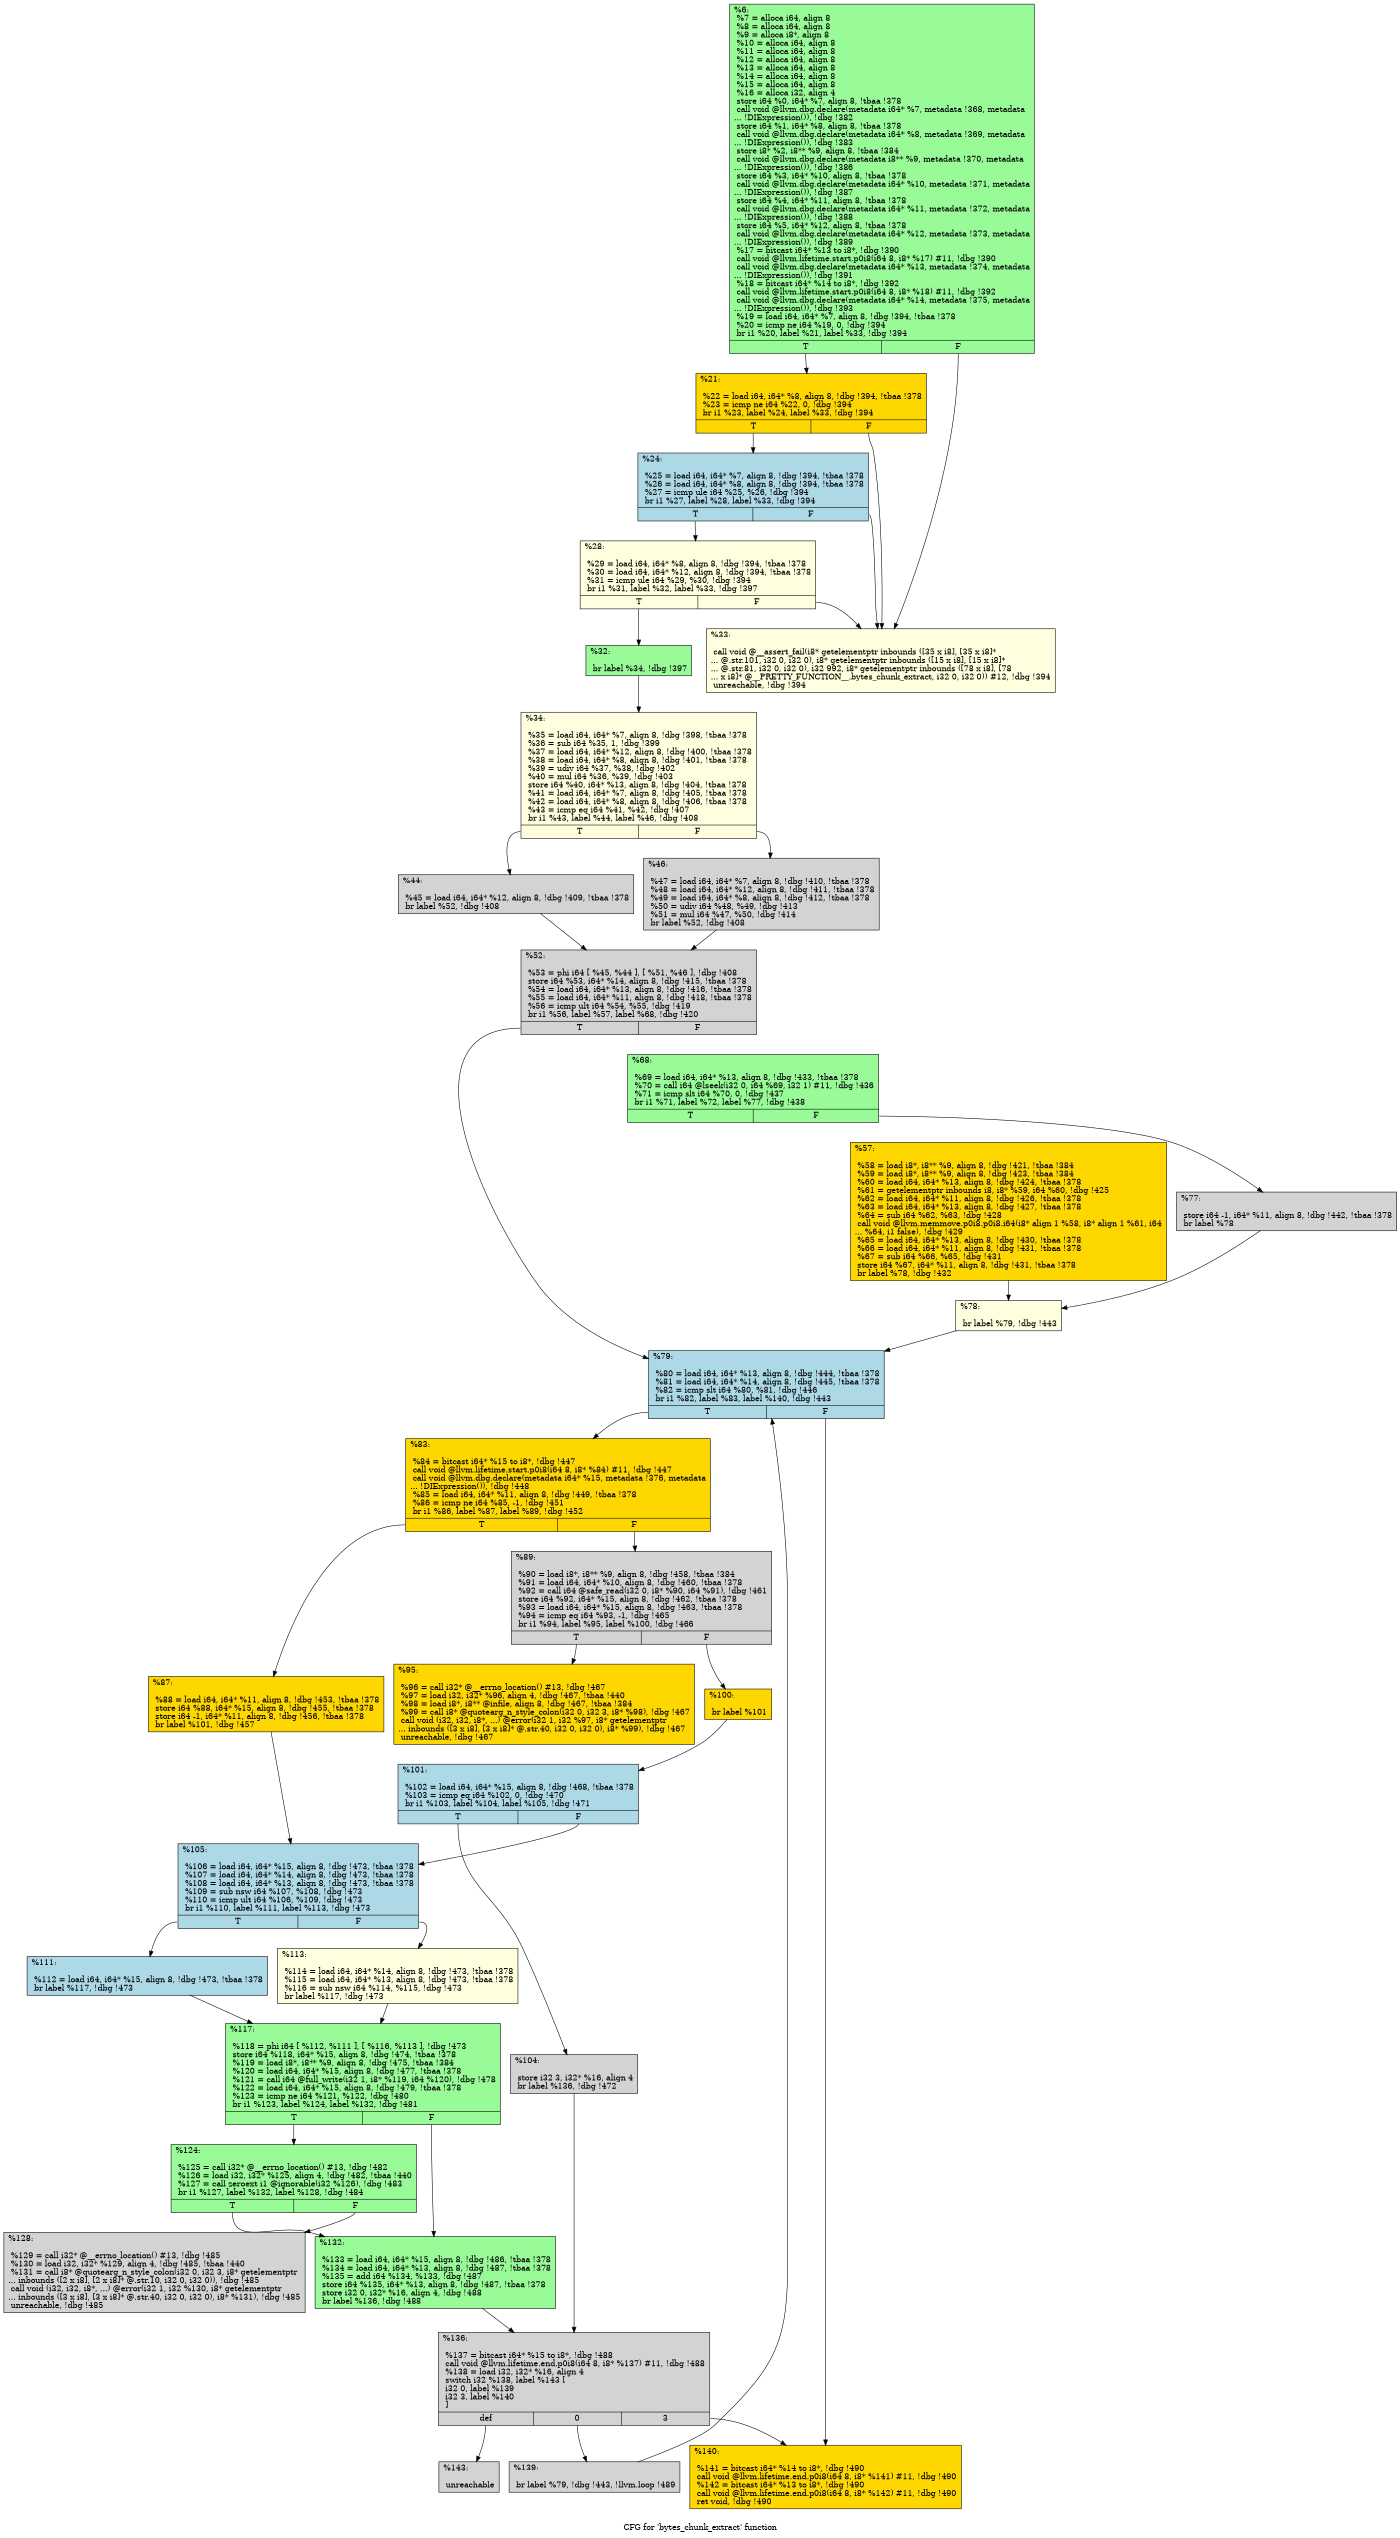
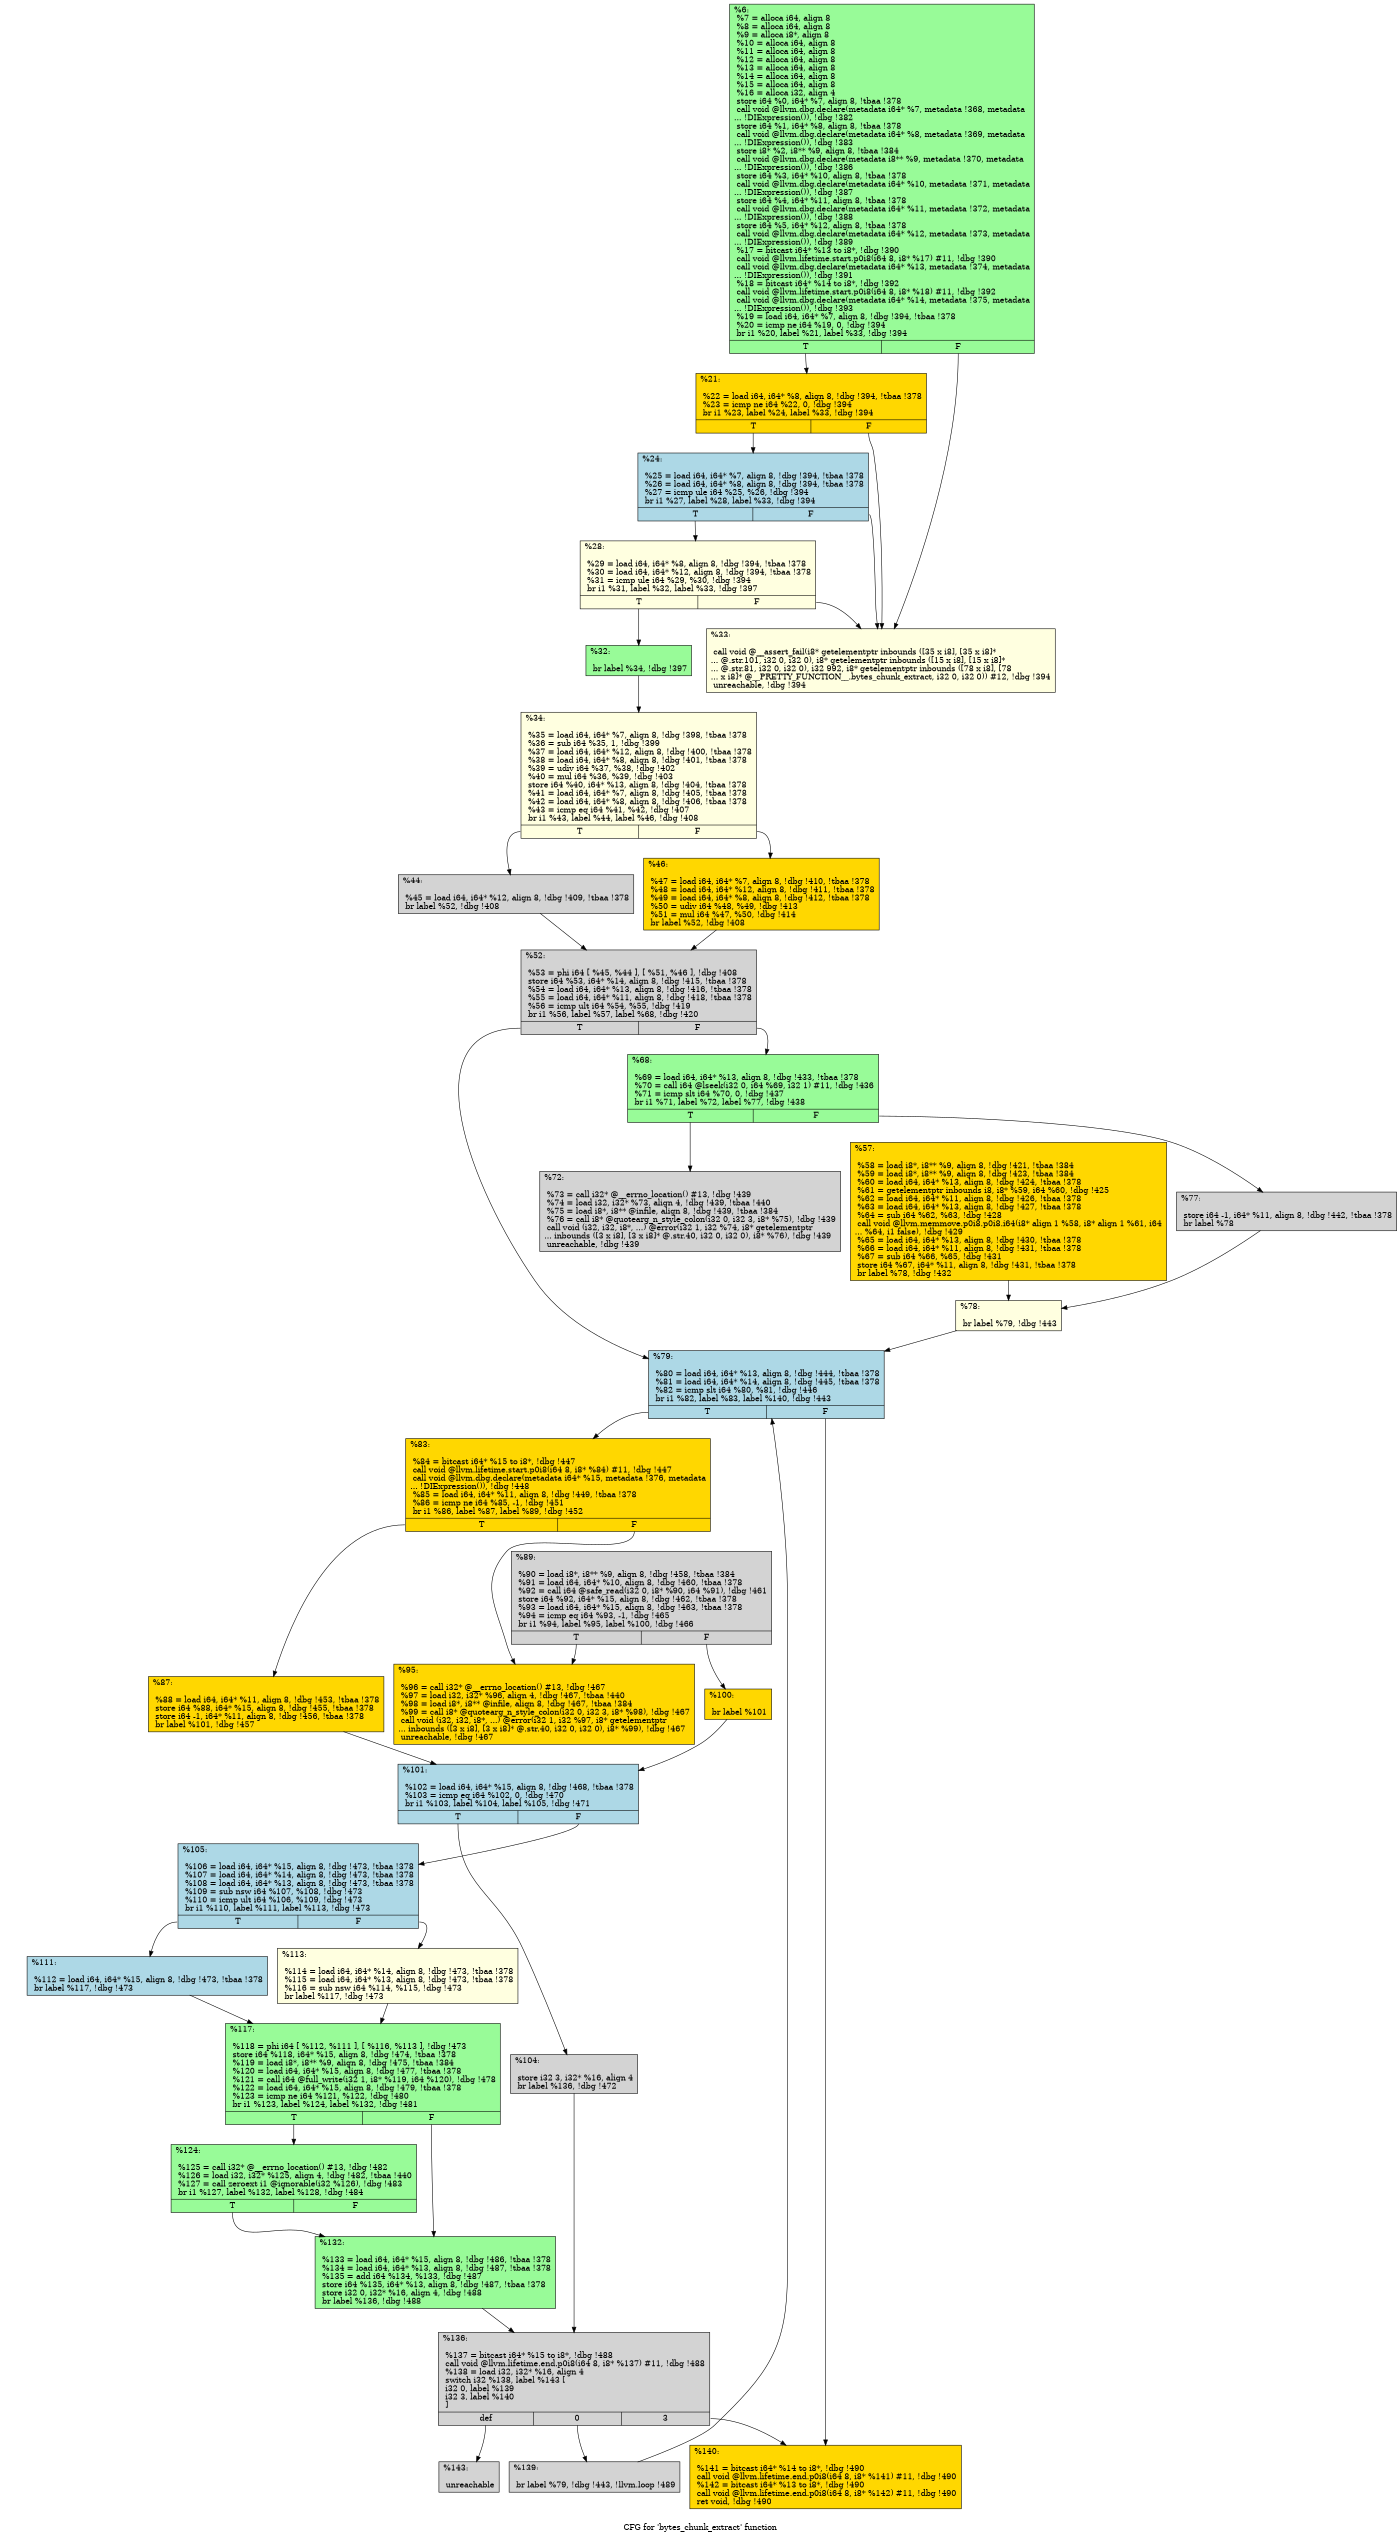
node "%46:": fillcolor lightgrey -> gold
edge "%52:" -> "%68:": added
node "%72:": added
edge "%83:" -> "%89:": now "%83:" -> "%95:"
edge "%87:" -> "%105:": now "%87:" -> "%101:"
node "%128:": removed
